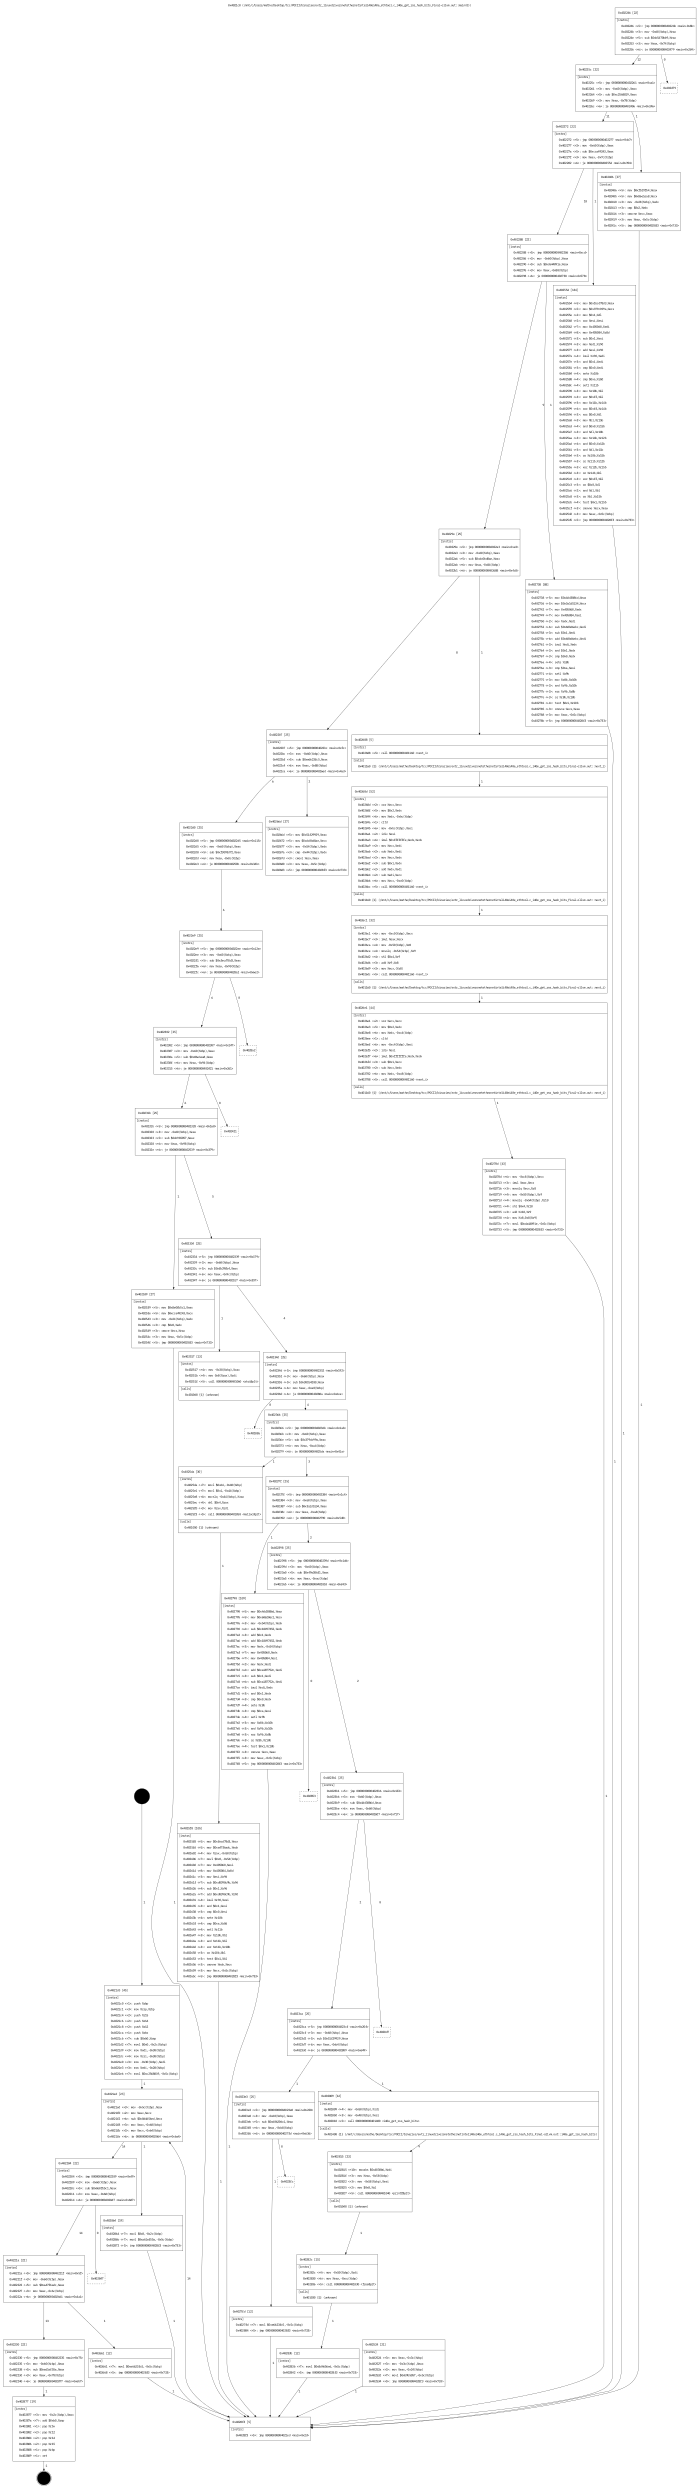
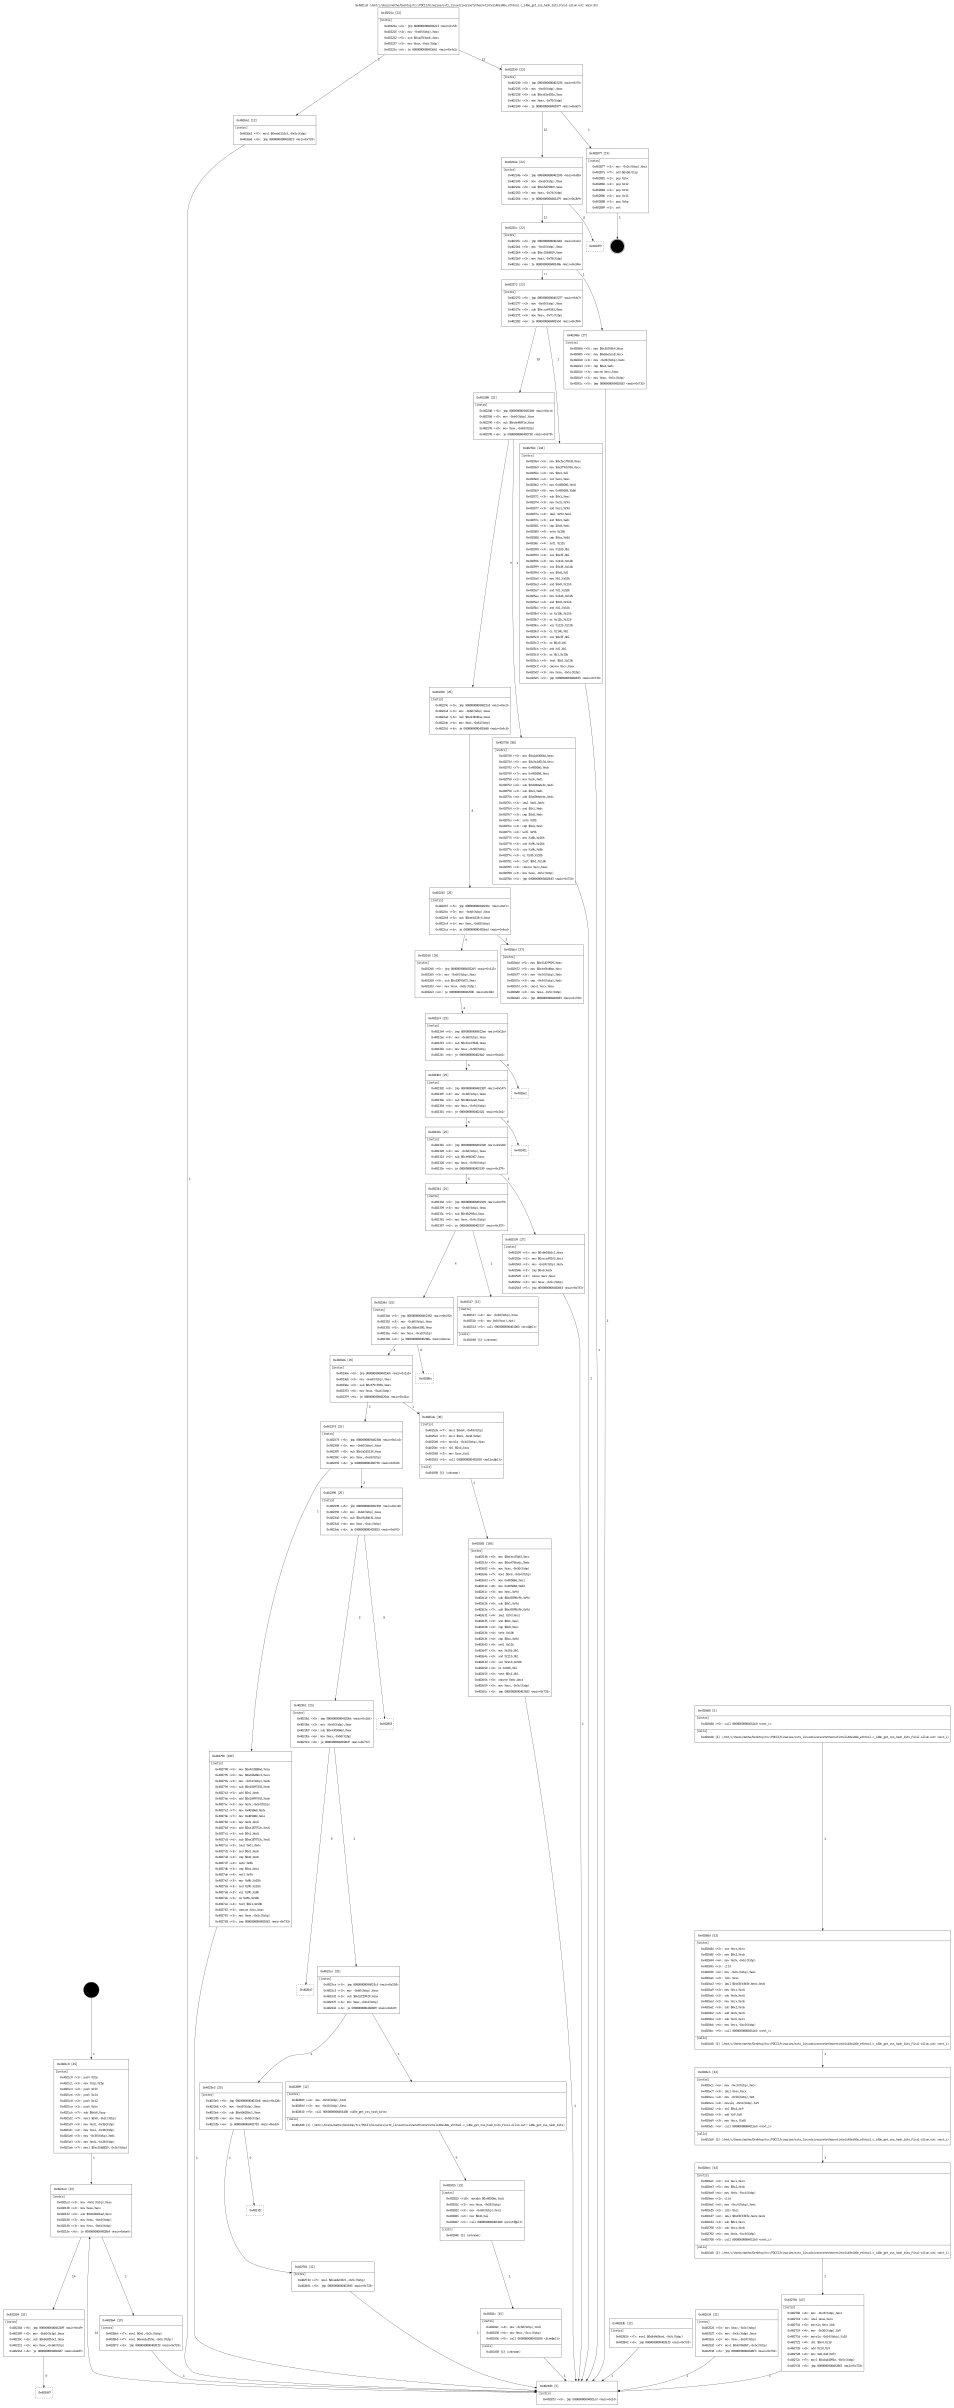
edge "0x402230 [22]" -> "0x402246 [22]": added, label "12"
edge "0x40229e [25]" -> "0x402688 [5]": removed, label "1"
edge "0x402204 [22]" -> "0x40221a [22]": removed, label "14"
edge "0x40282c [15]" -> "0x40283b [12]": now "0x40282c [15]" -> "0x4028f3 [5]"
